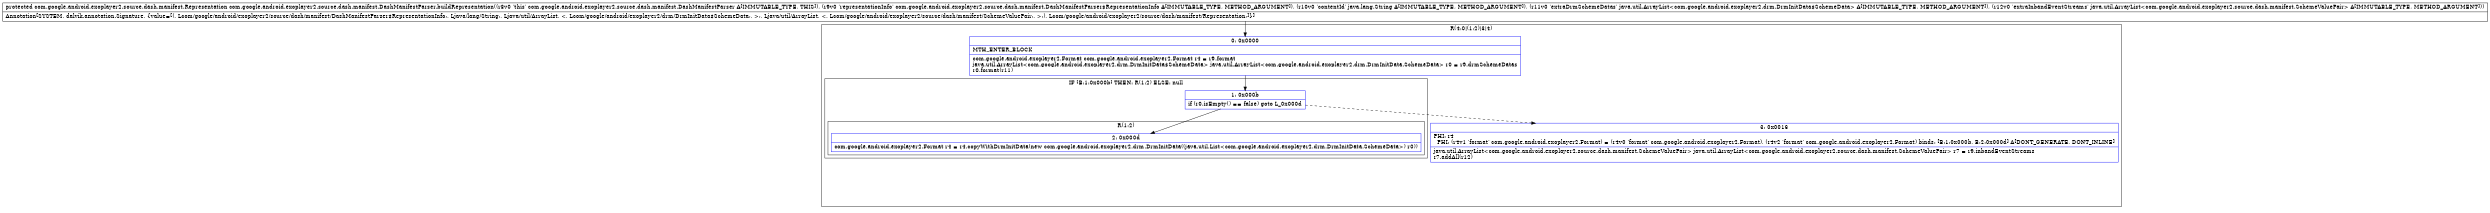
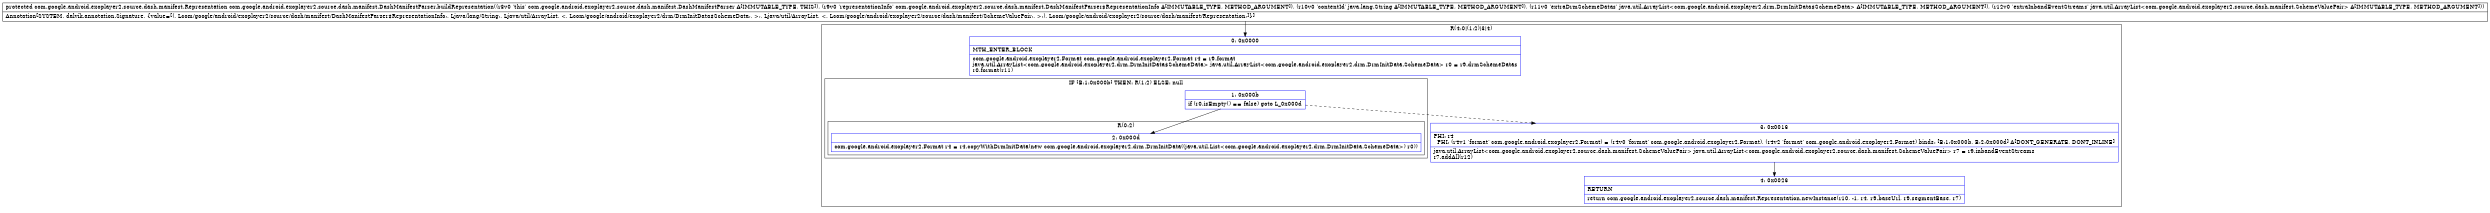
edge "0: 0x0000" -> "1: 0x000b": removed
cluster "R(1:2)": label "R(1:2)" -> "R(0:2)"
node "4: 0x0026": added
